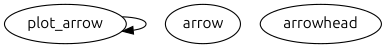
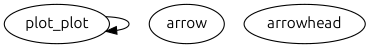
node "plot_arrow": label "plot_arrow" -> "plot_plot"
